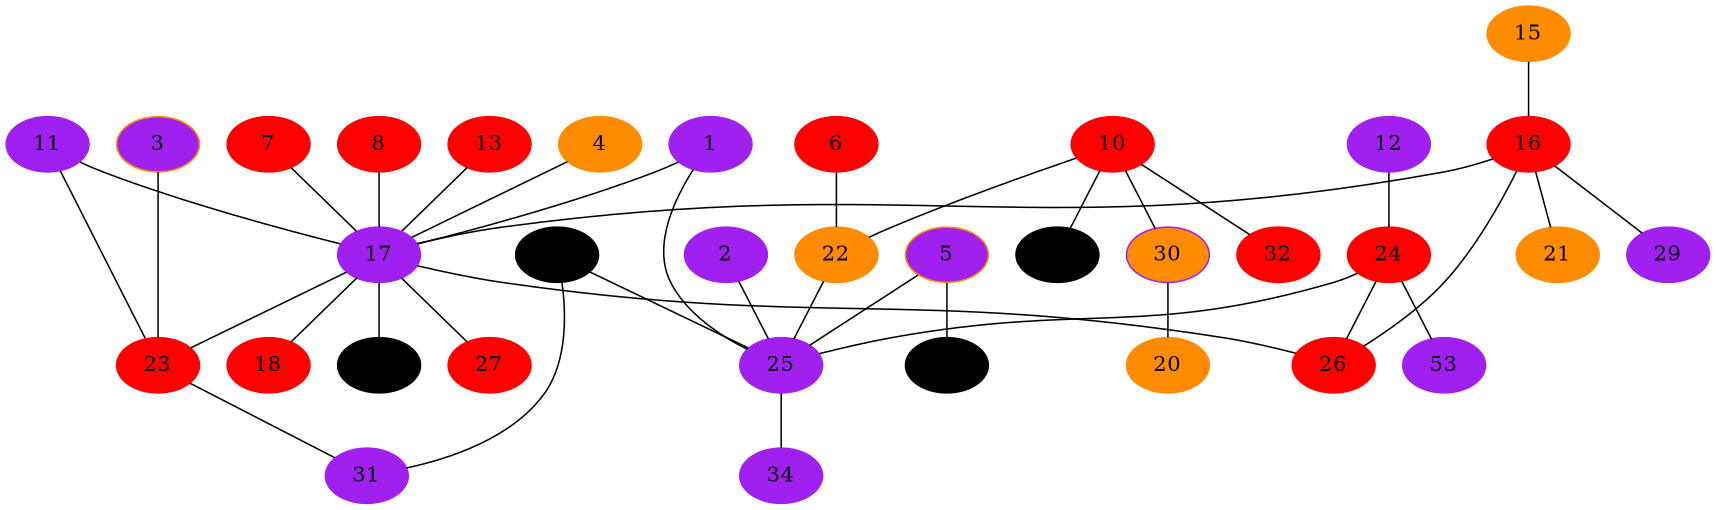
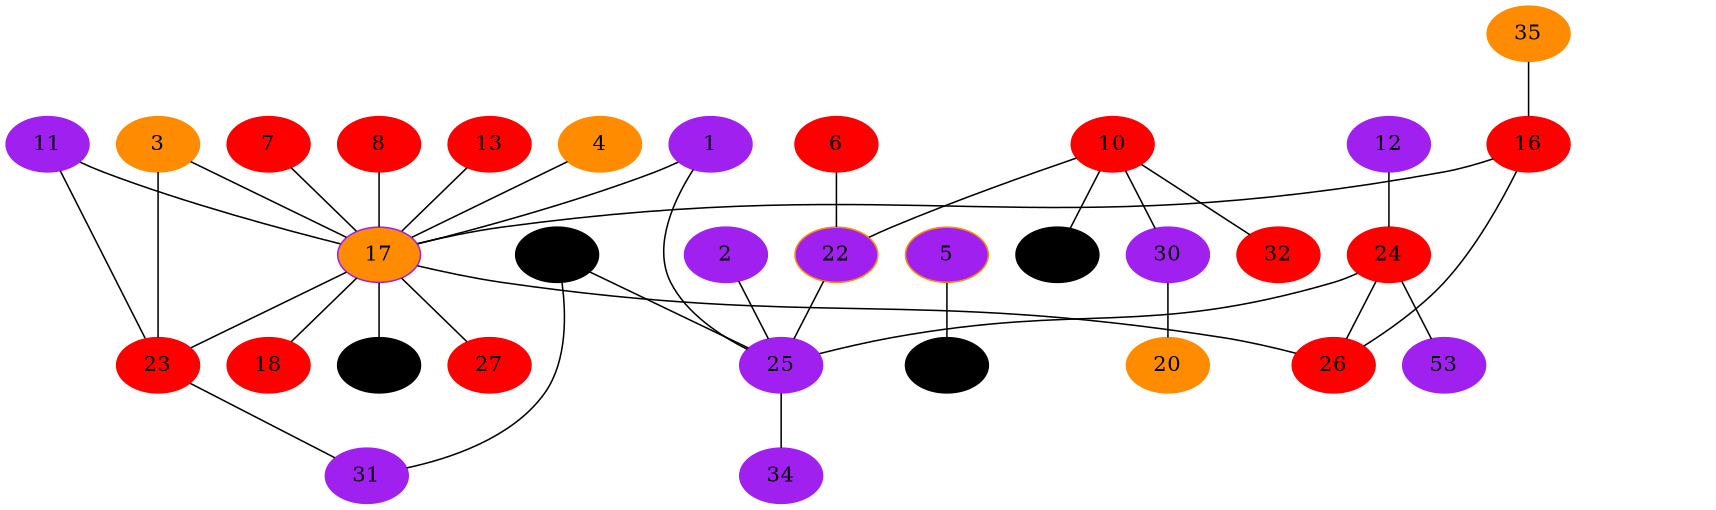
node "15": label "15" -> "35"
node "3": fillcolor purple -> darkorange
edge "3" -- "17": added
node "17": fillcolor purple -> darkorange
node "22": fillcolor darkorange -> purple
node "30": fillcolor darkorange -> purple
node "21": removed
node "29": removed
edge "5" -- "25": removed
